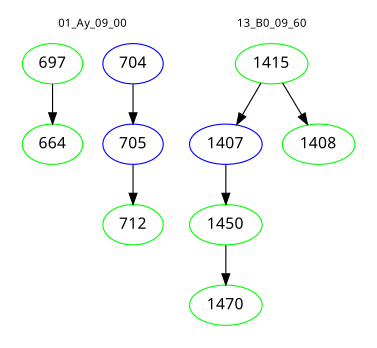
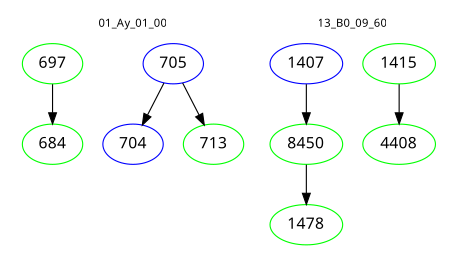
cluster "01_Ay_09_00": label "01_Ay_09_00" -> "01_Ay_01_00"
edge "704" -> "705": reversed
edge "1415" -> "1407": removed
node "664": label "664" -> "684"
node "1408": label "1408" -> "4408"
node "712": label "712" -> "713"
node "1450": label "1450" -> "8450"
node "1470": label "1470" -> "1478"
